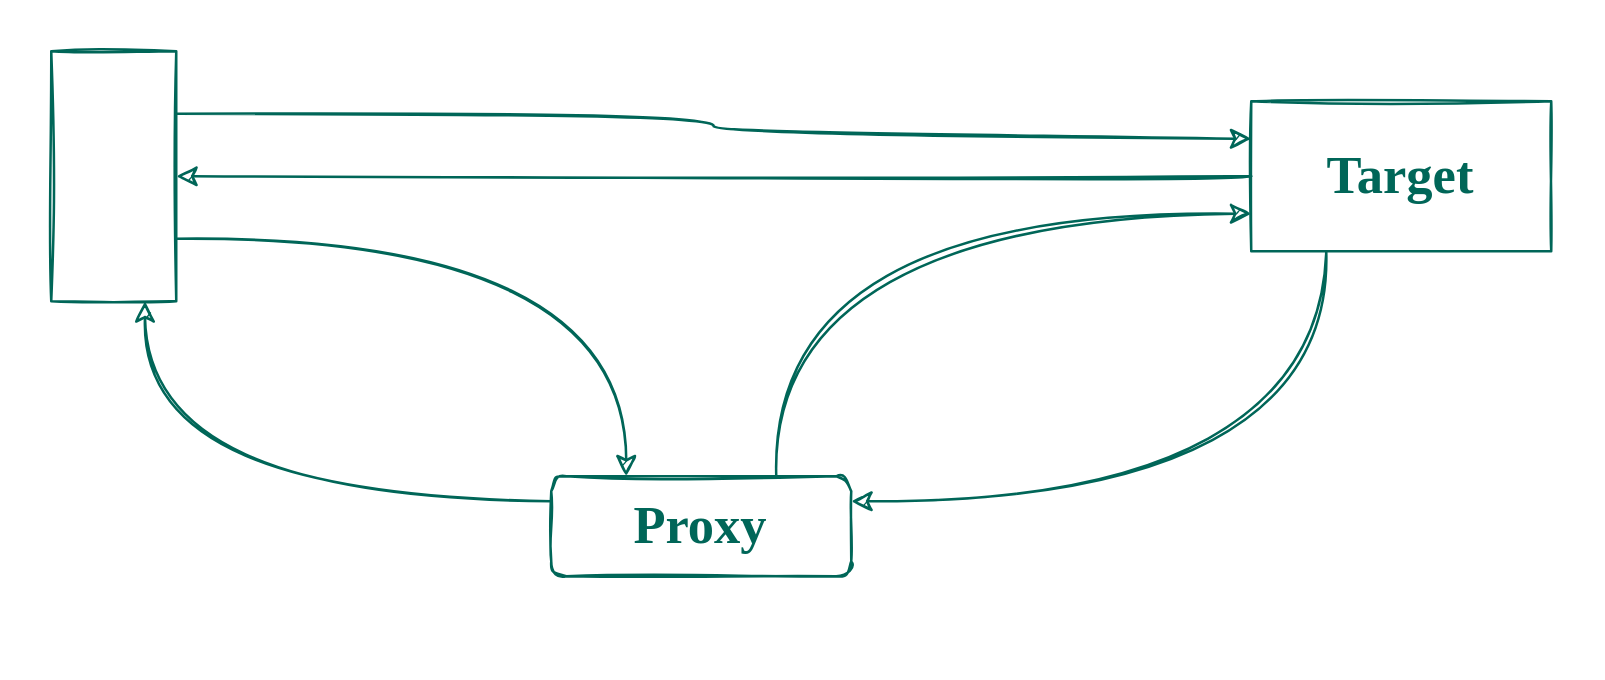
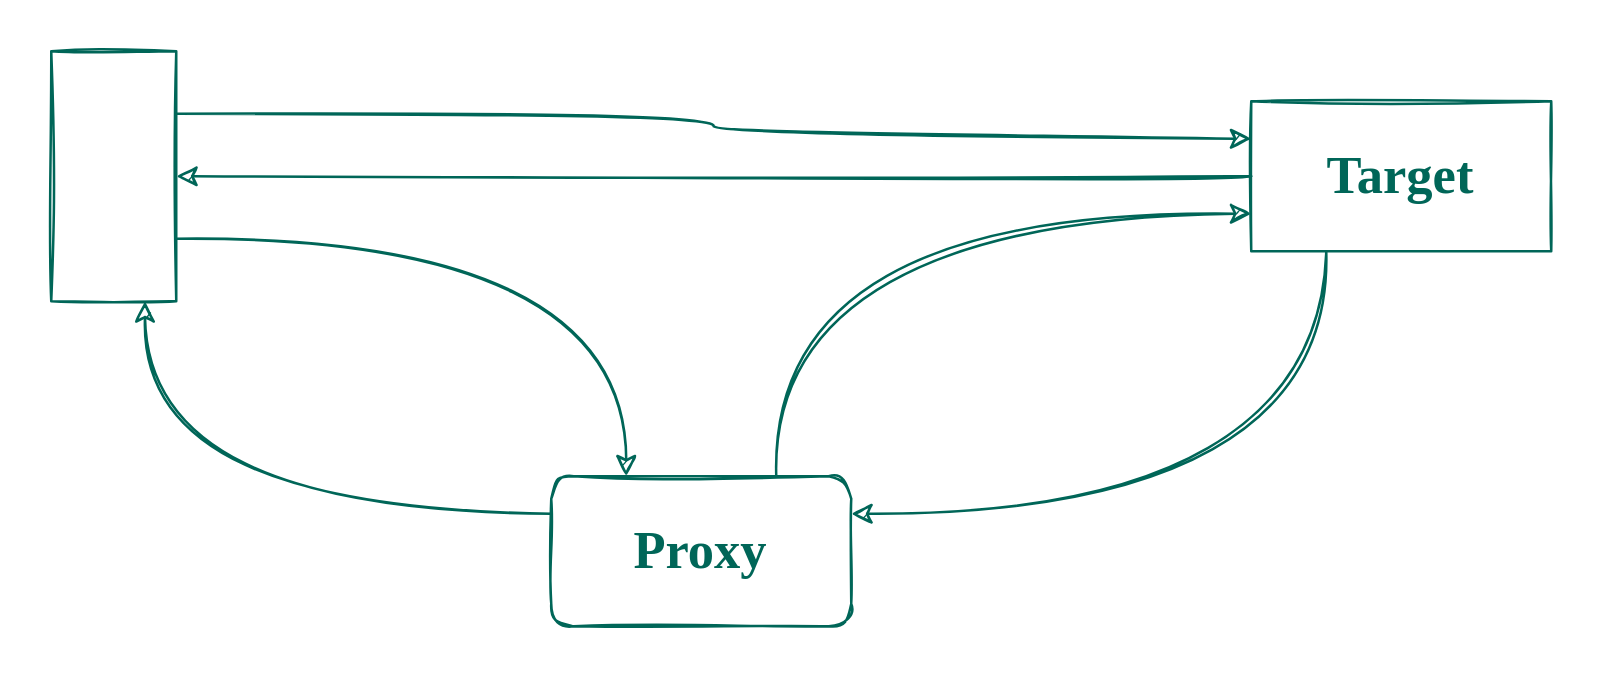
node "Proxy": size 300x100 -> 300x150
